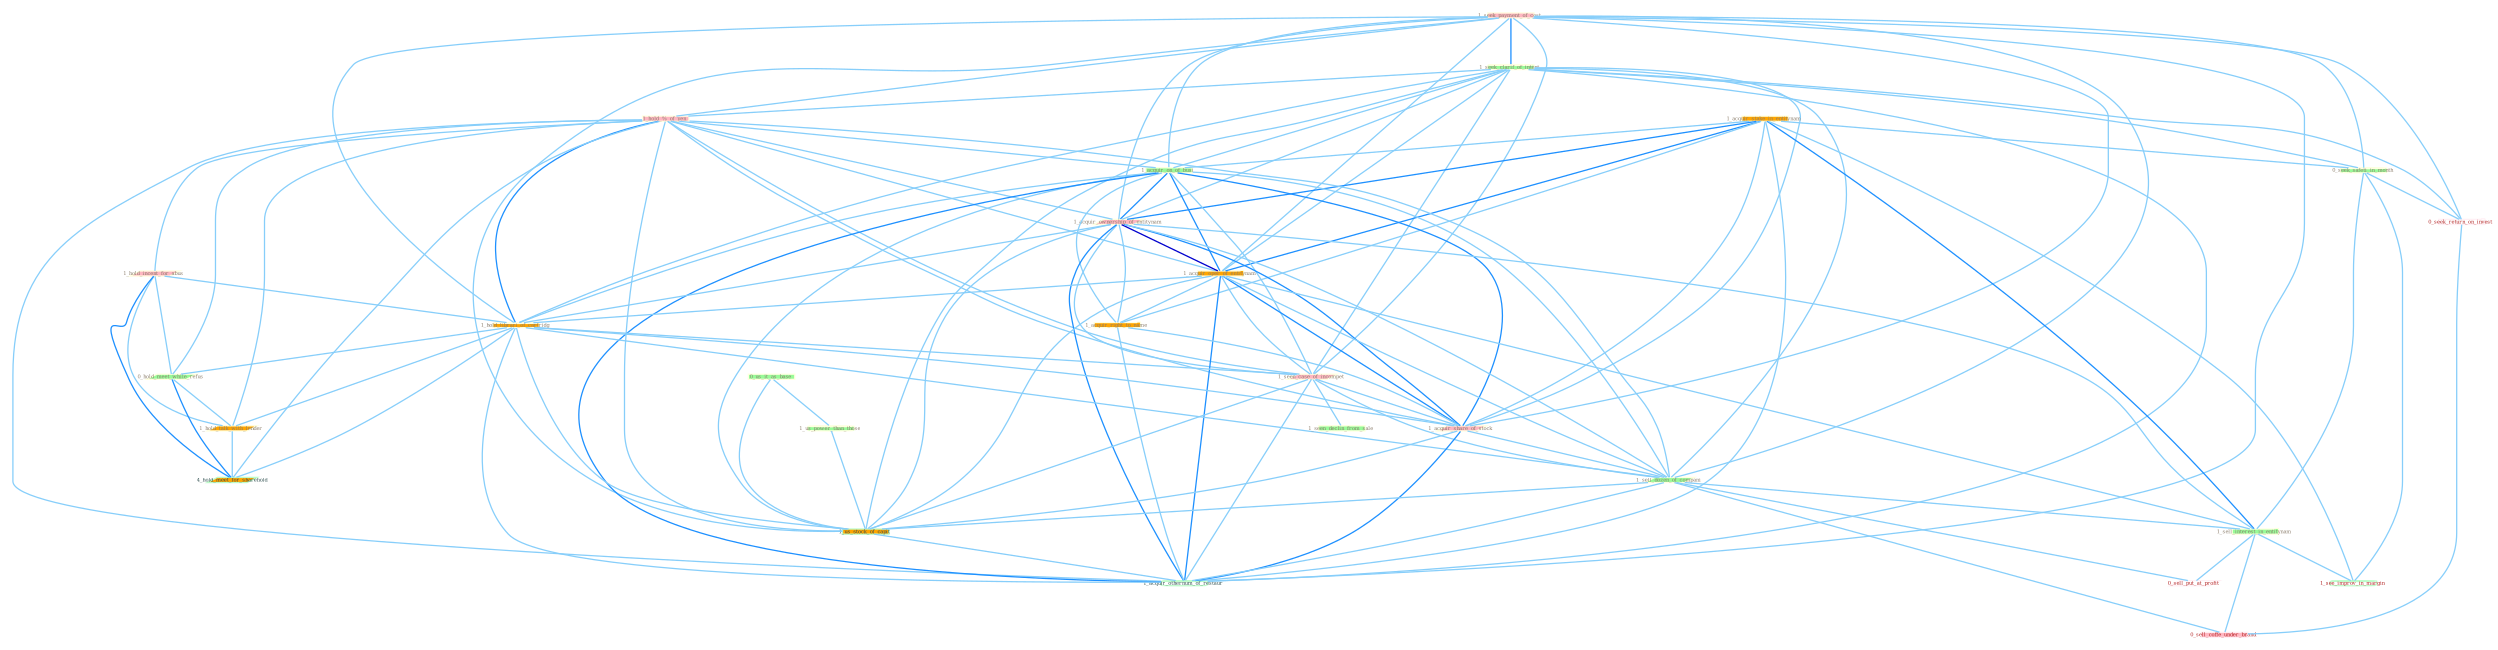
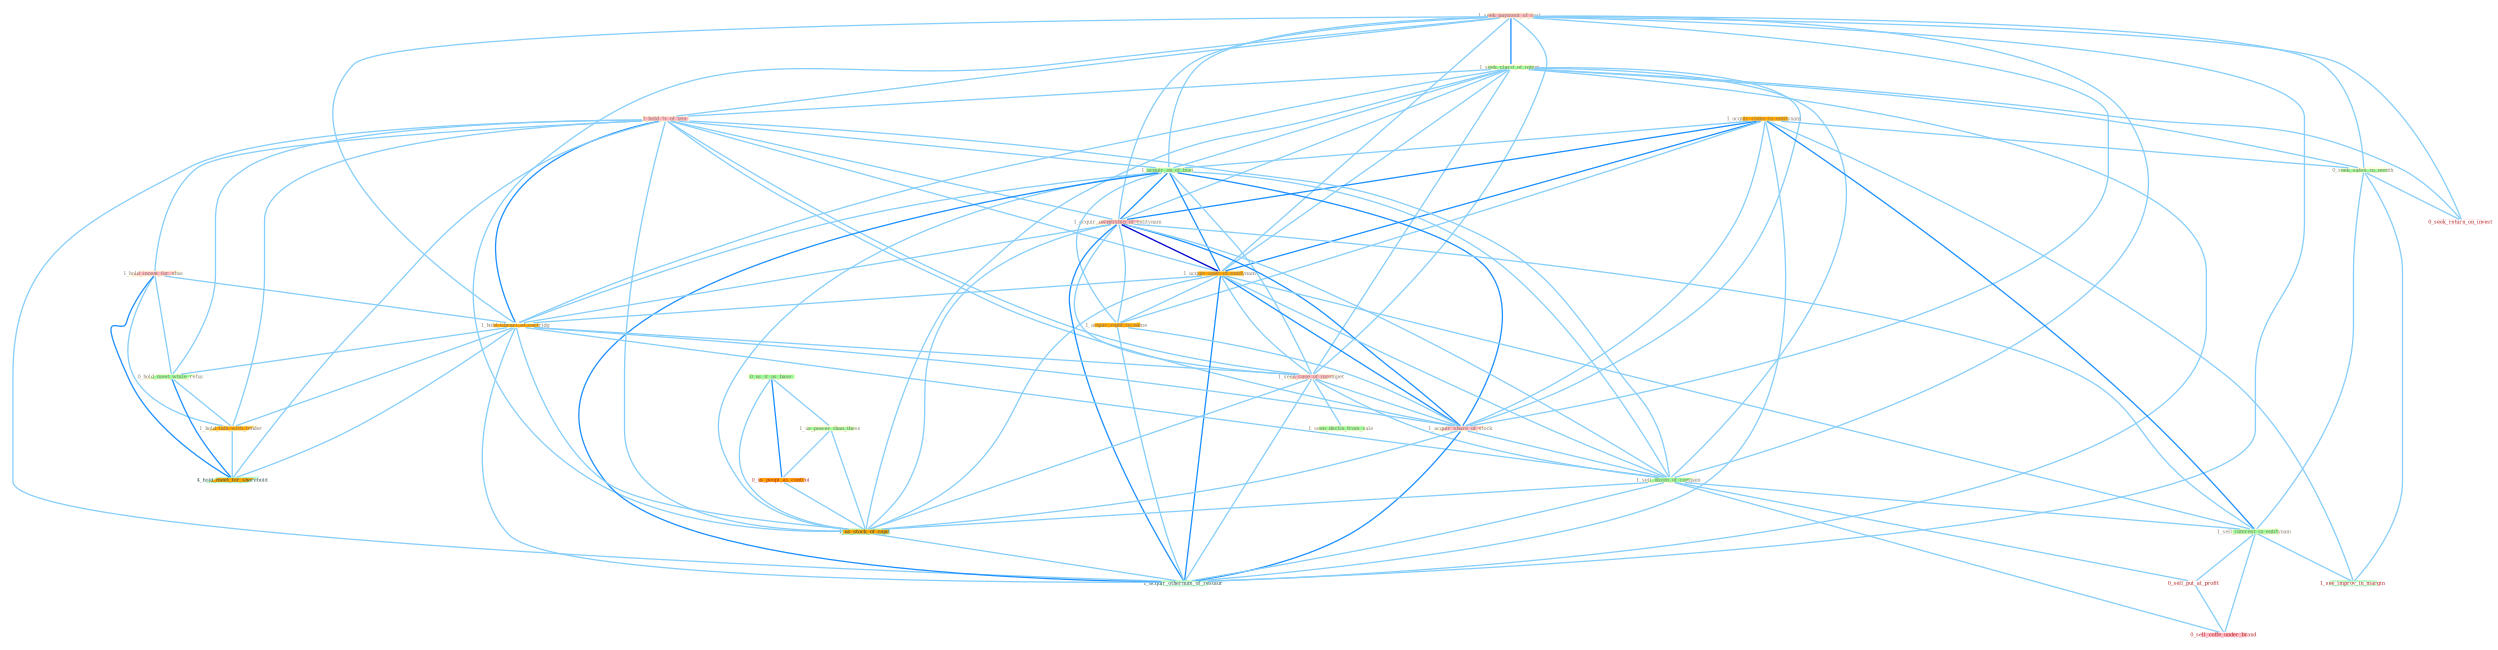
node "0_us_peopl_as_control": added
edge "0_seek_return_on_invest" -- "0_sell_coffe_under_brand": now "0_sell_put_at_profit" -- "0_sell_coffe_under_brand"
